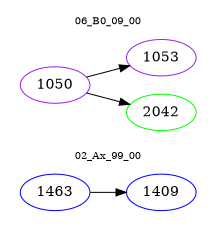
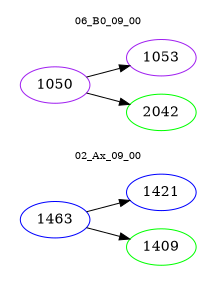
cluster "02_Ax_99_00": label "02_Ax_99_00" -> "02_Ax_09_00"
node "1421": added
node "1409": color blue -> green
